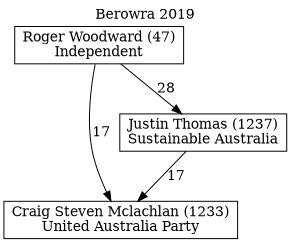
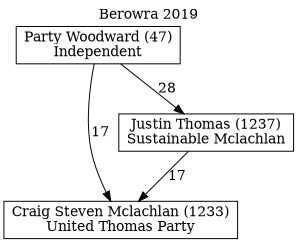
node "Roger Woodward (47) Independent": label "Roger Woodward (47) Independent" -> "Party Woodward (47) Independent"
node "Justin Thomas (1237) Sustainable Australia": label "Justin Thomas (1237) Sustainable Australia" -> "Justin Thomas (1237) Sustainable Mclachlan"
node "Craig Steven Mclachlan (1233) United Australia Party": label "Craig Steven Mclachlan (1233) United Australia Party" -> "Craig Steven Mclachlan (1233) United Thomas Party"
